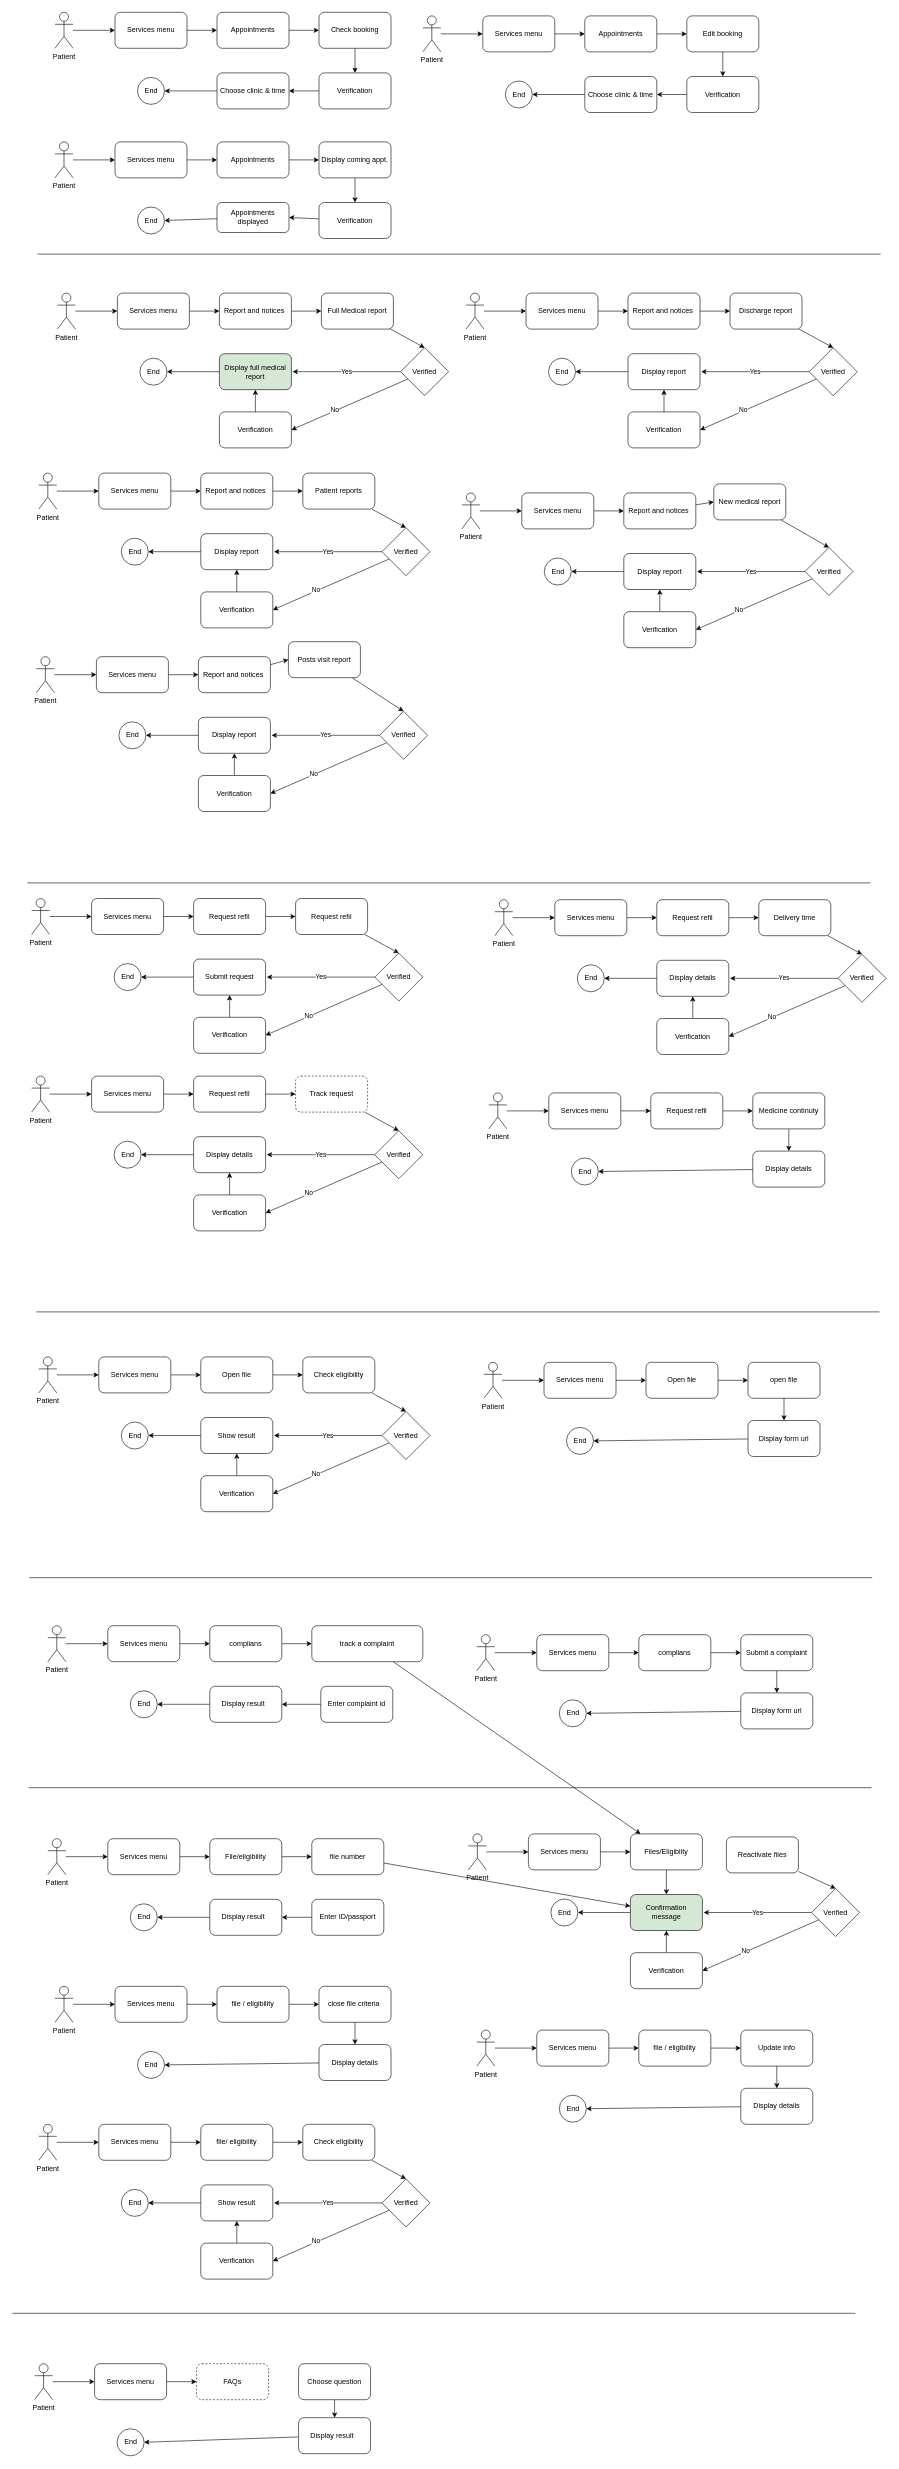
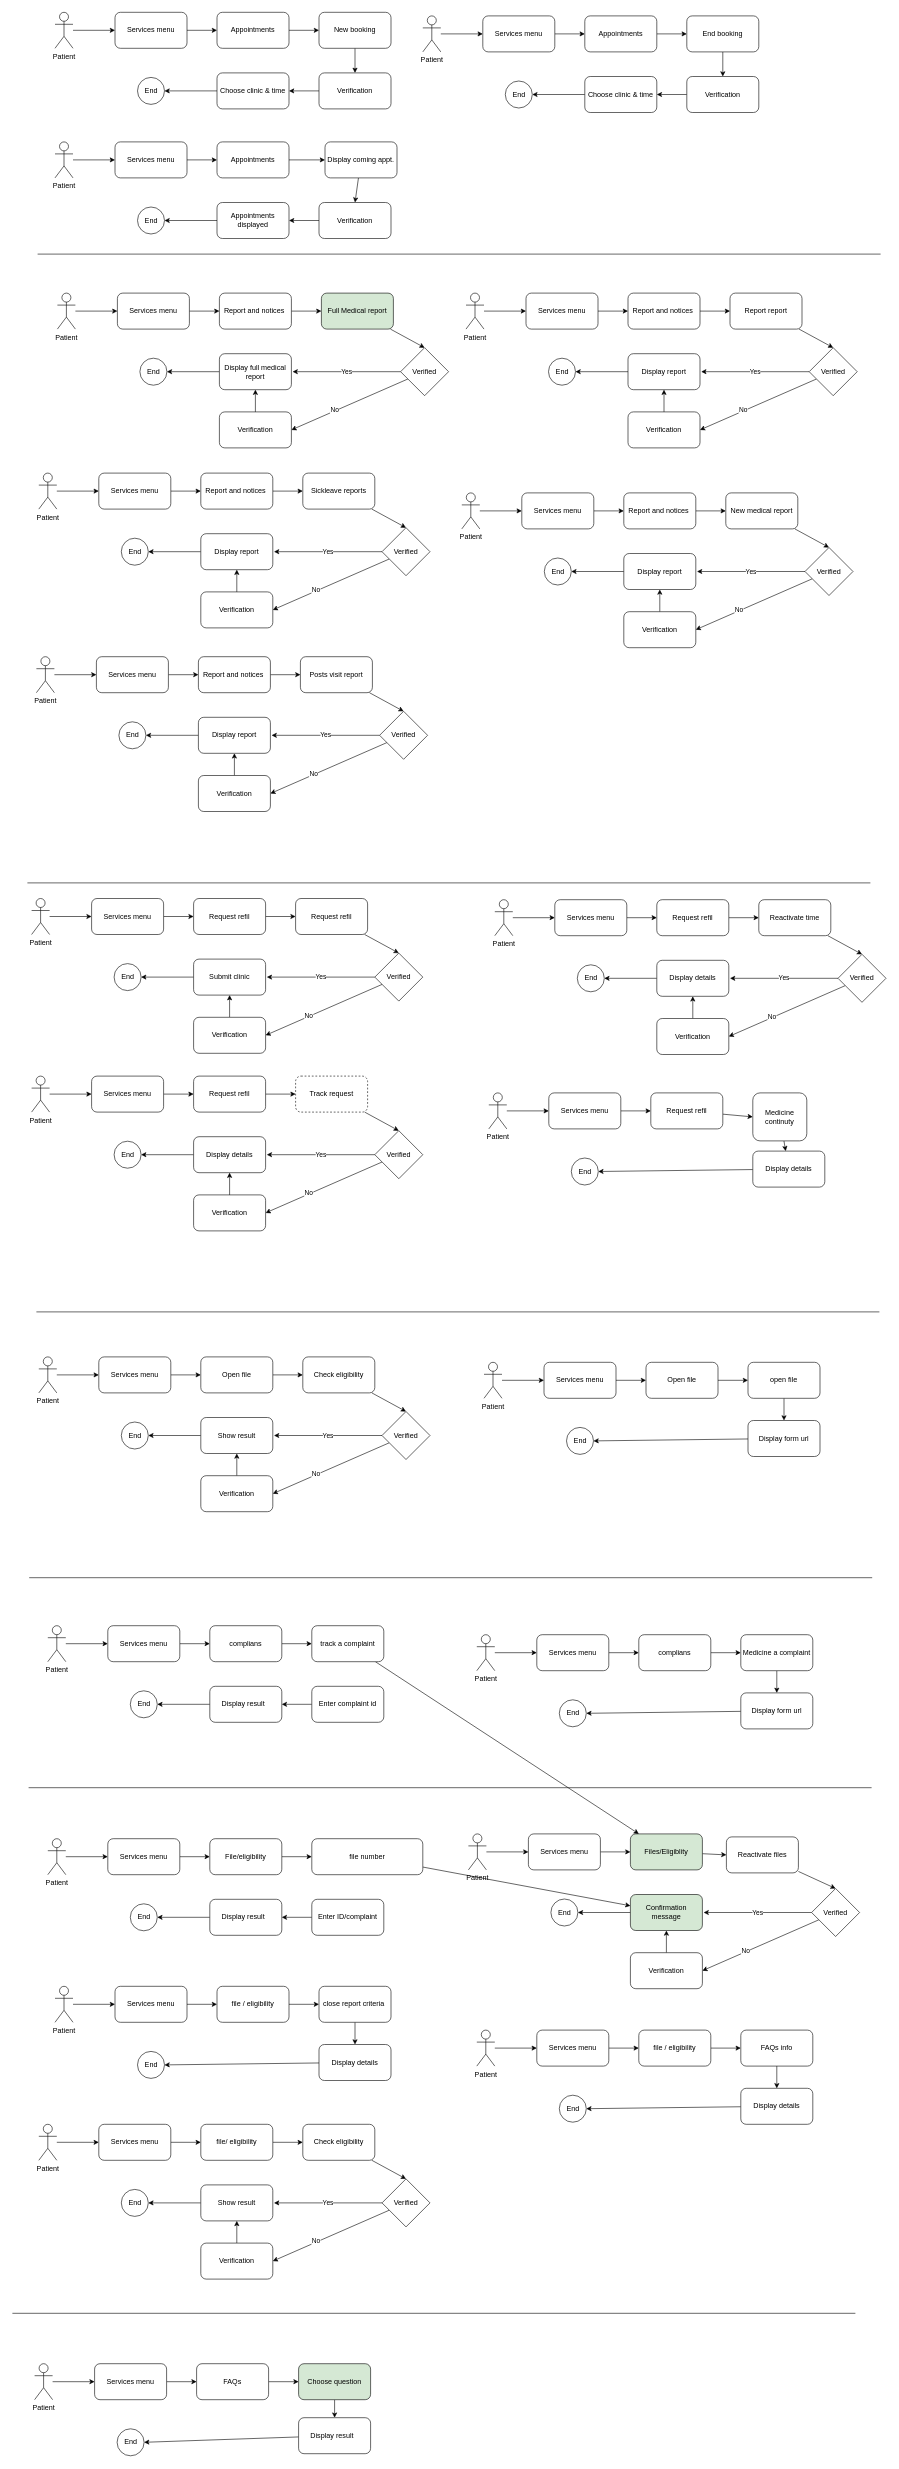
node "Check booking": label "Check booking" -> "New booking"
node "Edit booking": label "Edit booking" -> "End booking"
node "Display coming appt.": moved (355, 160) -> (361, 160)
node "Appointments displayed": size 72x30 -> 72x36
node "Full Medical report": fillcolor #ffffff -> #d5e8d4
node "Discharge report": label "Discharge report" -> "Report report"
node "Display full medical report": fillcolor #d5e8d4 -> #ffffff
node "Patient reports": label "Patient reports" -> "Sickleave reports"
node "New medical report": moved (750, 502) -> (762, 511)
node "Posts visit report": moved (324, 660) -> (336, 675)
node "Delivery time": label "Delivery time" -> "Reactivate time"
node "Submit request": label "Submit request" -> "Submit clinic"
node "Medicine continuty": size 72x36 -> 54x48
node "track a complaint": size 111x36 -> 72x36
node "Submit a complaint": label "Submit a complaint" -> "Medicine a complaint"
node "Enter complaint id": moved (357, 1704) -> (348, 1704)
node "Files/Eligiblity": fillcolor #ffffff -> #d5e8d4
node "file number": size 72x36 -> 111x36
edge "Files/Eligiblity" -> "Confirmation message": now "Files/Eligiblity" -> "Reactivate files"
node "Enter ID/passport": label "Enter ID/passport" -> "Enter ID/complaint"
node "close file criteria": label "close file criteria" -> "close report criteria"
node "Update info": label "Update info" -> "FAQs info"
node "FAQs": style dashed -> solid
edge "FAQs" -> "Choose question": added
node "Choose question": fillcolor #ffffff -> #d5e8d4
